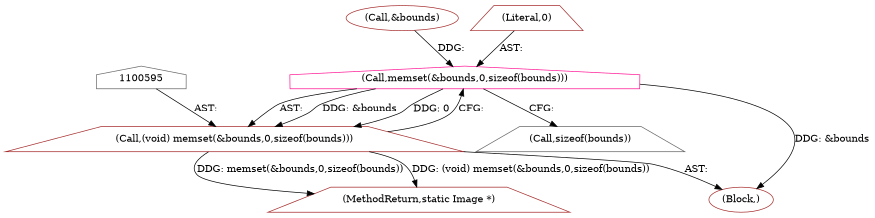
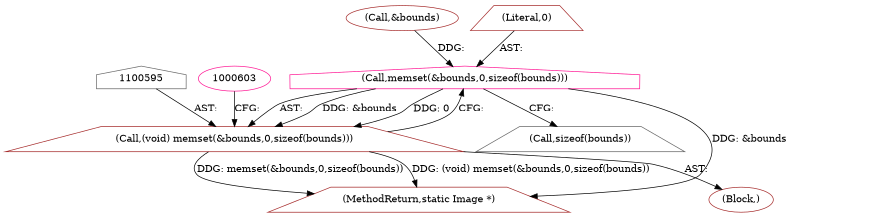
node "1000603": added
edge "(Call,memset(&bounds,0,sizeof(bounds)))" -> "(Block,)": now "(Call,memset(&bounds,0,sizeof(bounds)))" -> "(MethodReturn,static Image *)"
